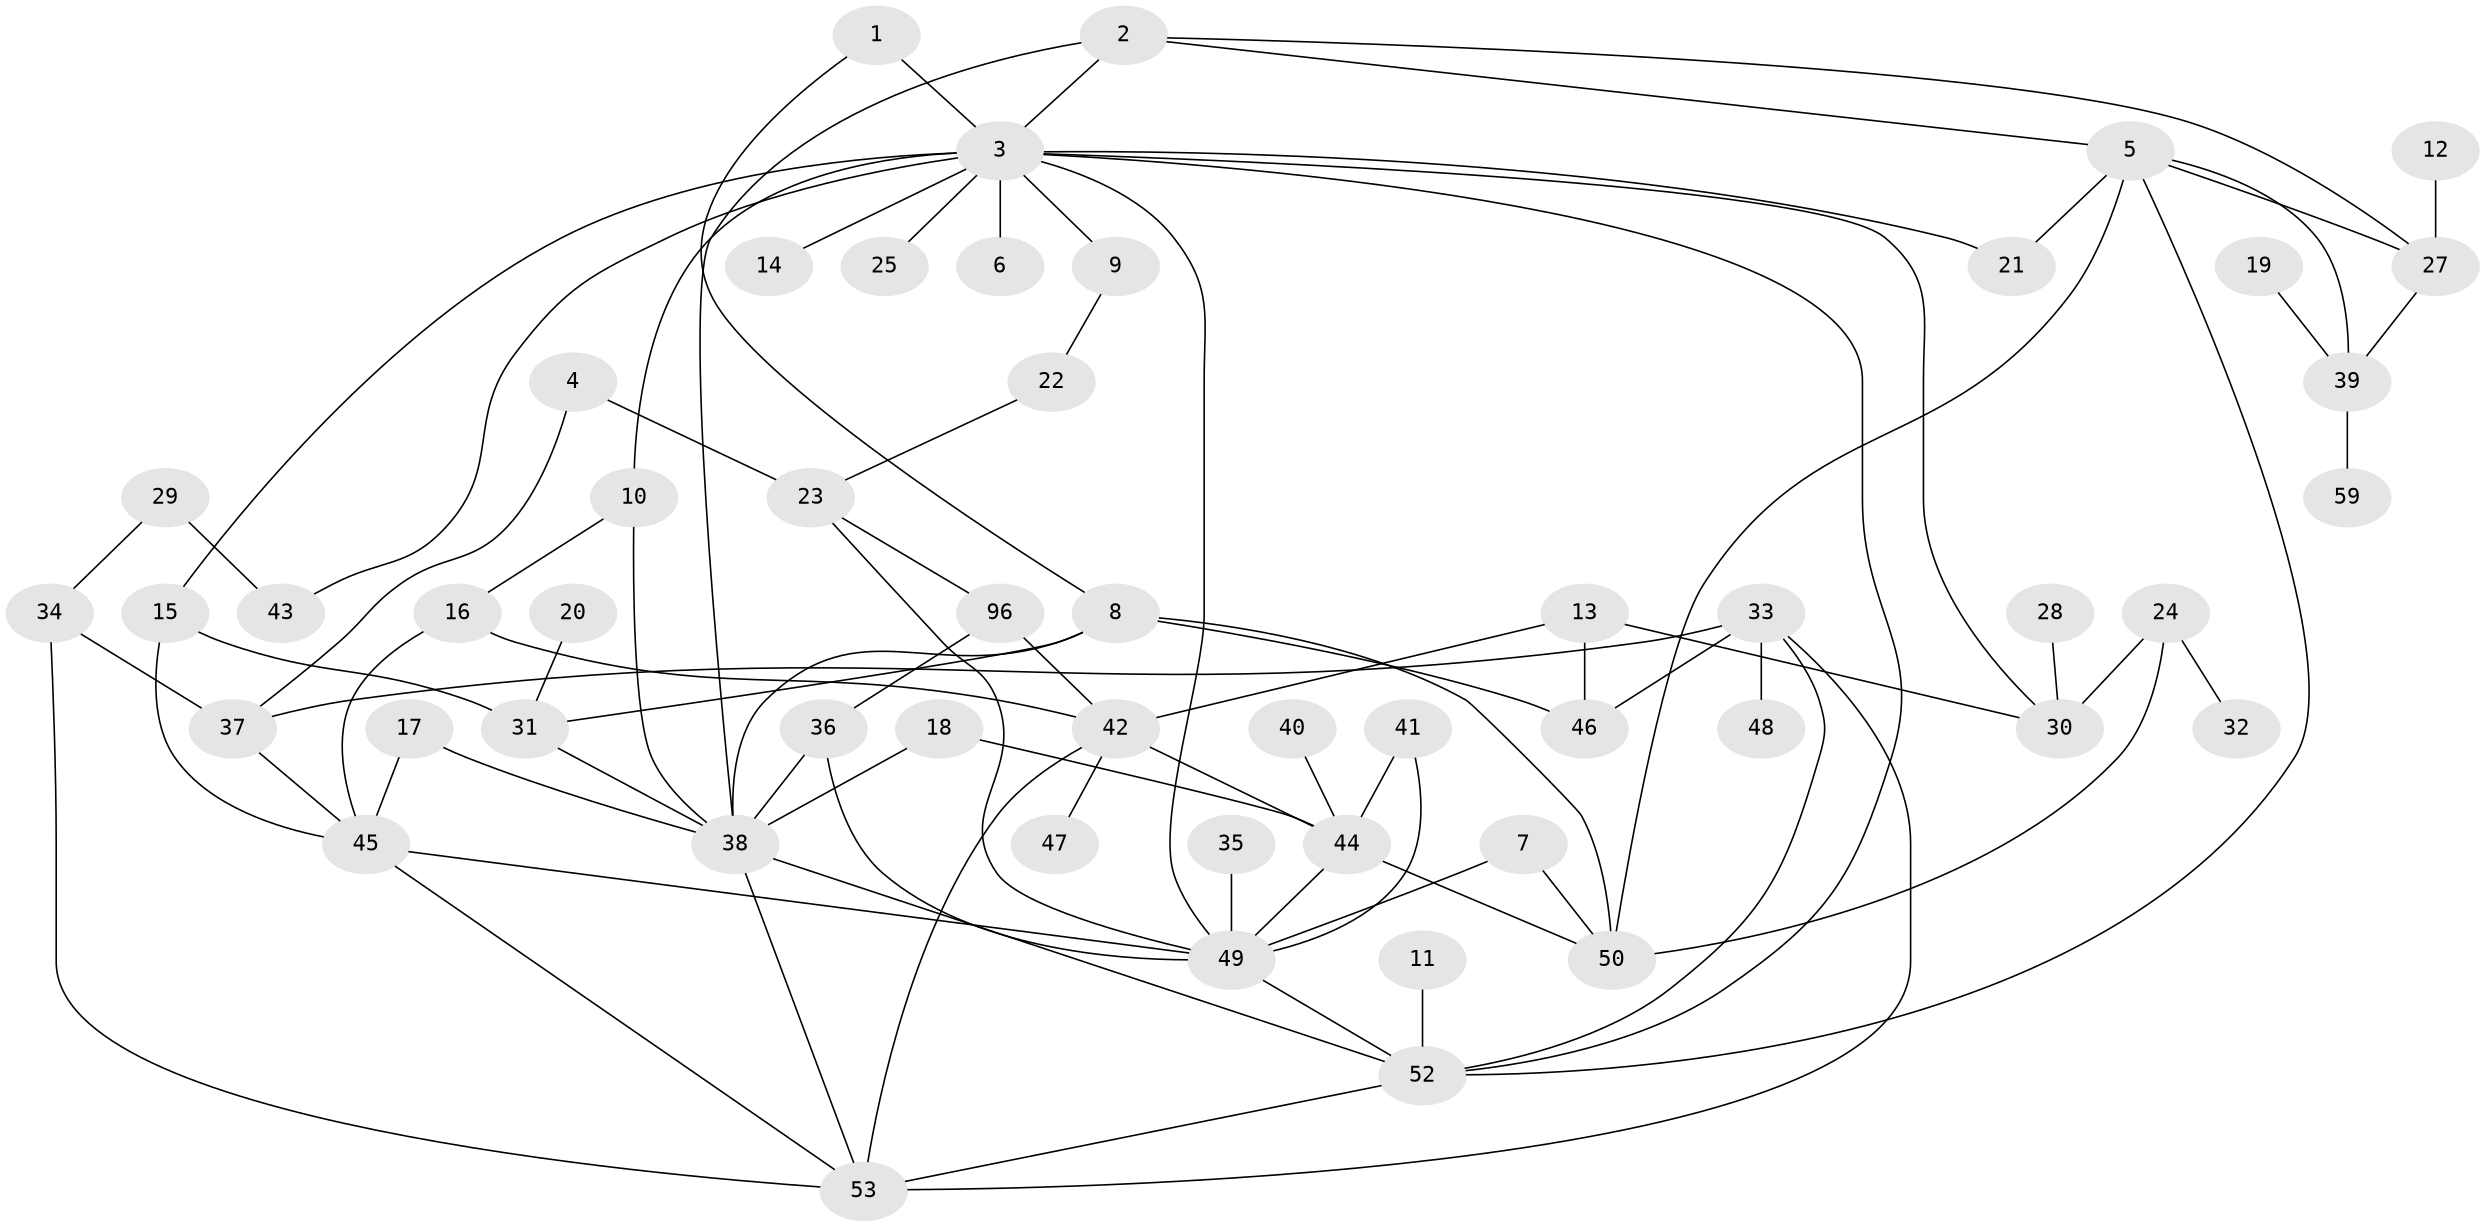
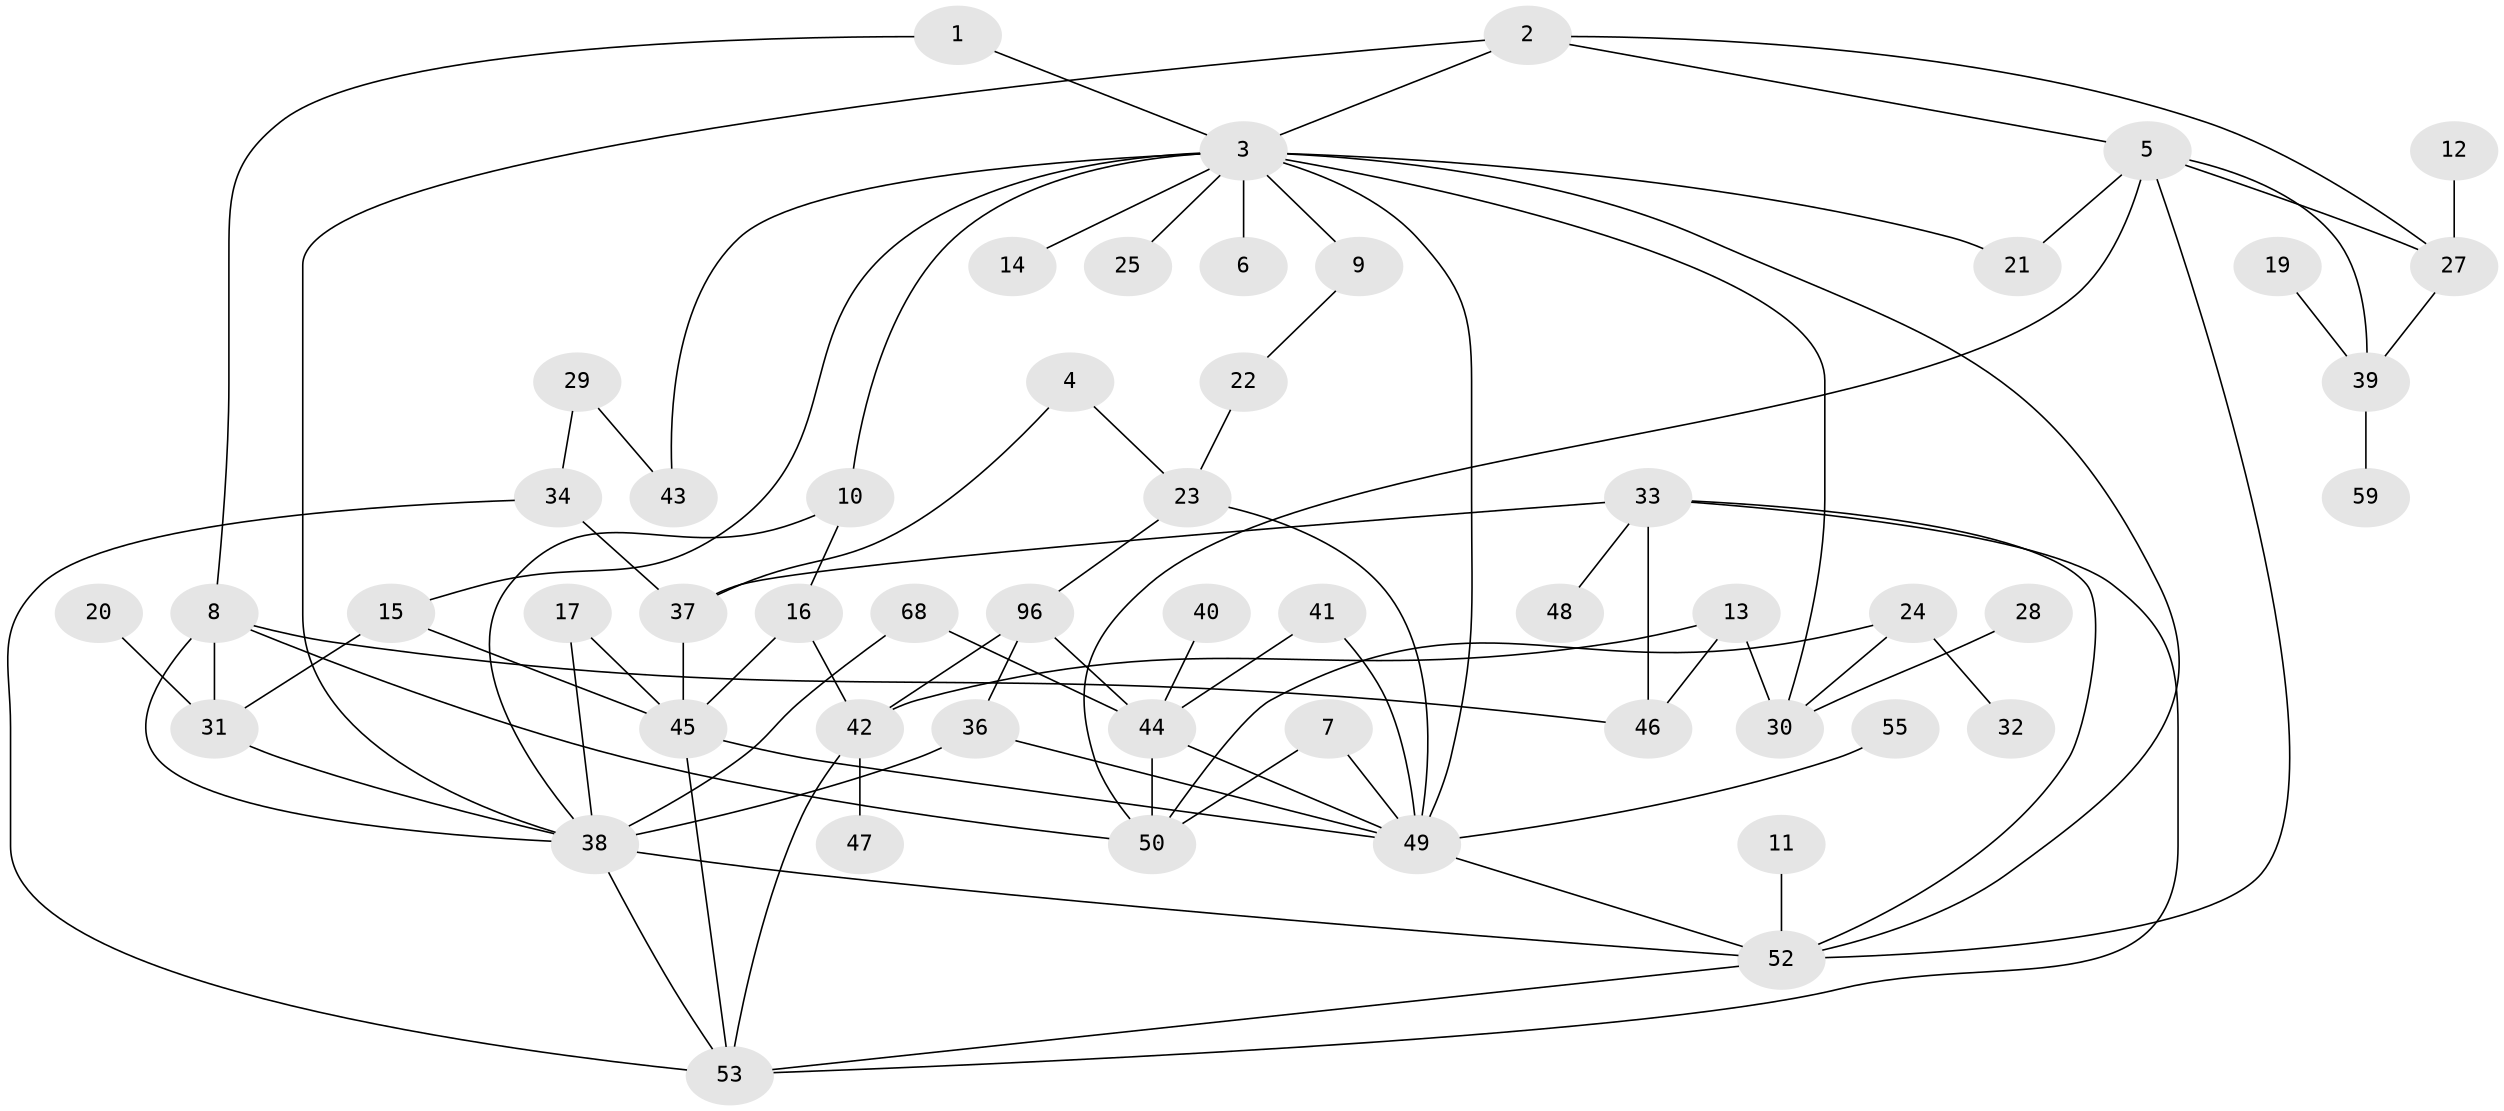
node "18": label "18" -> "68"
edge "42" -- "44": now "96" -- "44"
node "35": label "35" -> "55"
